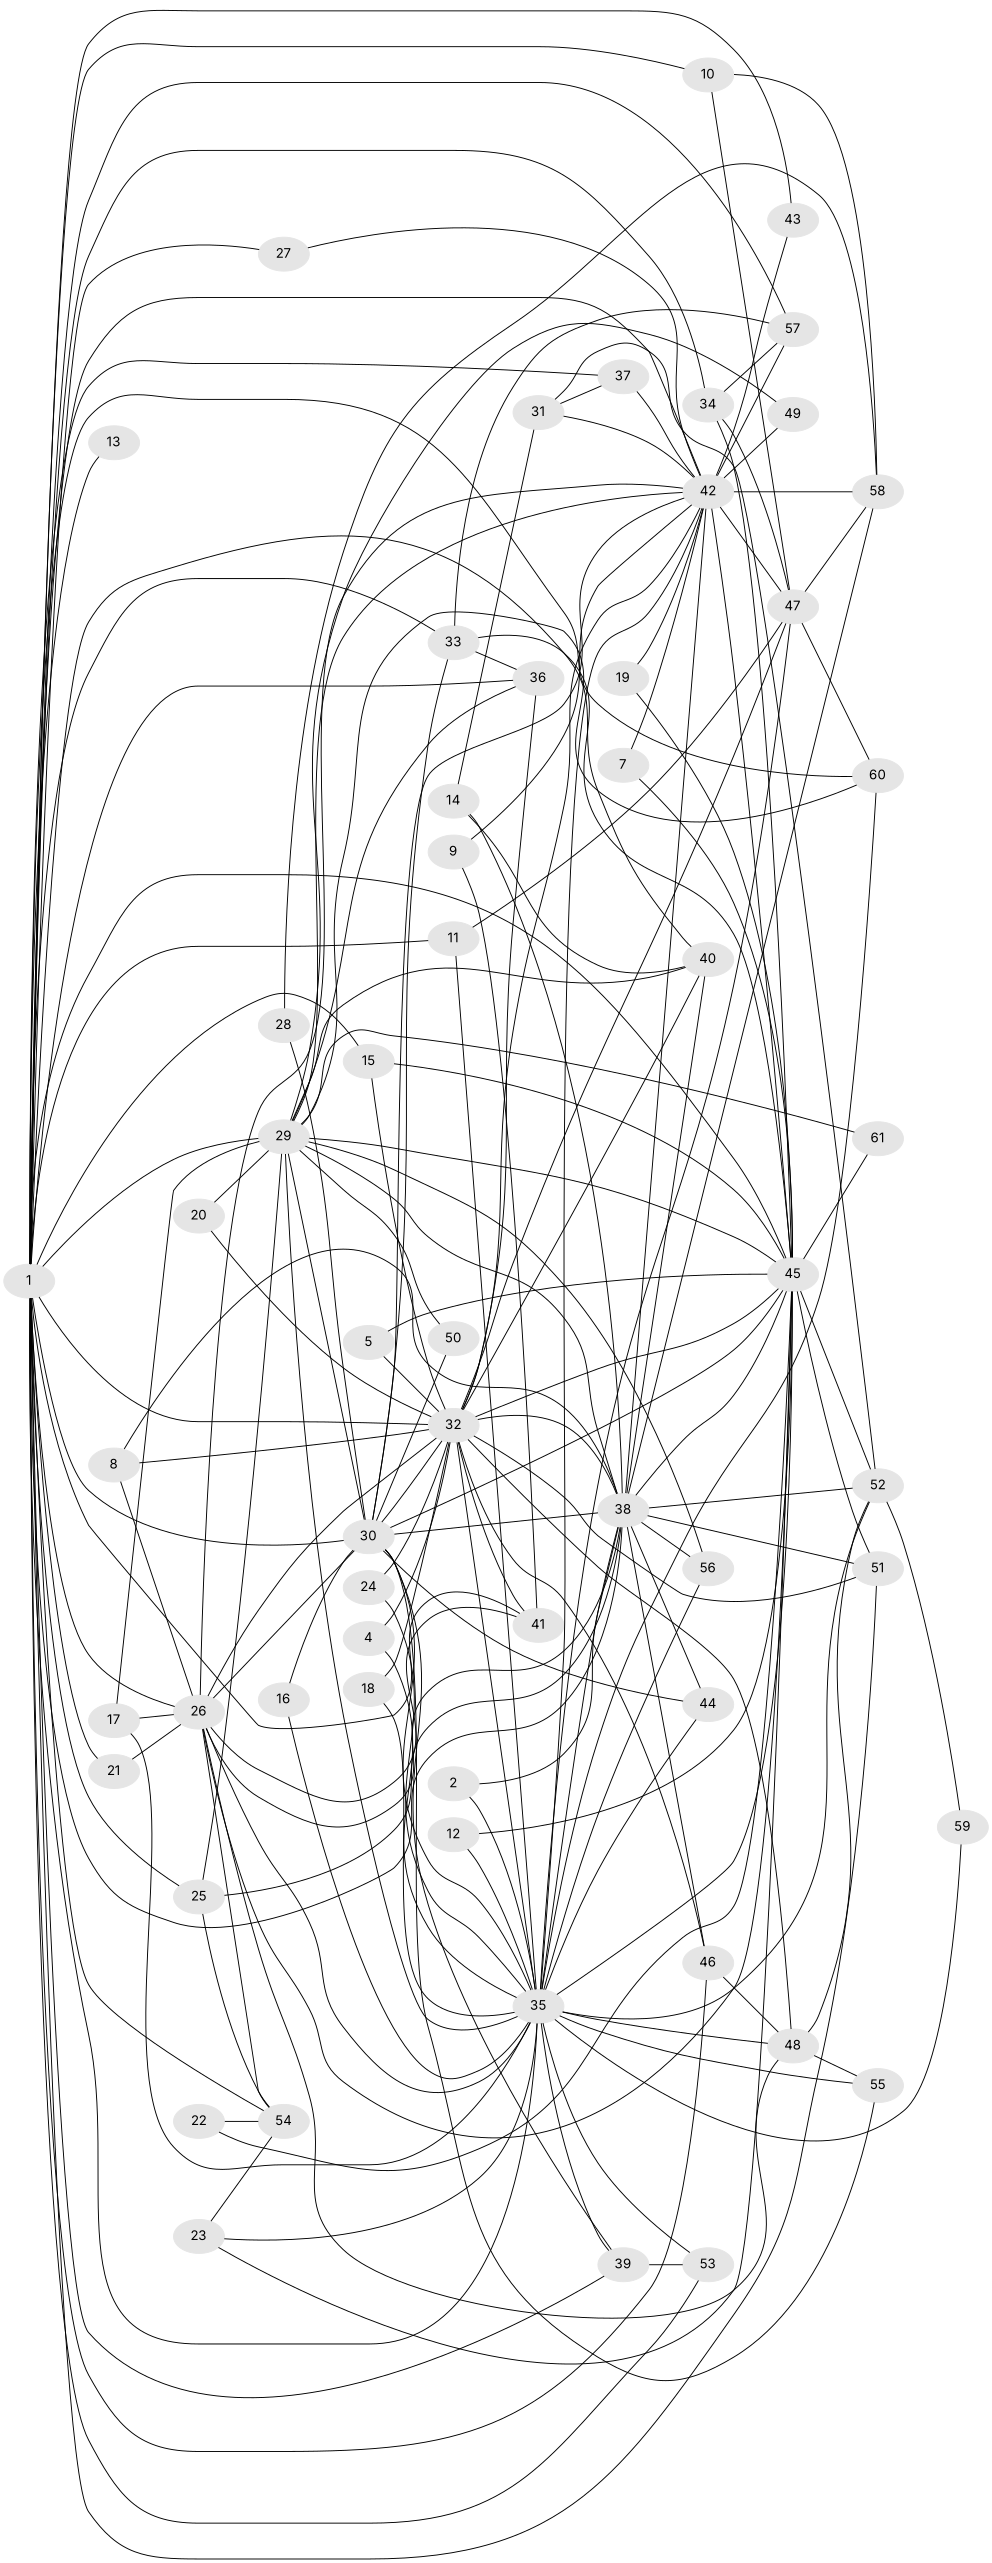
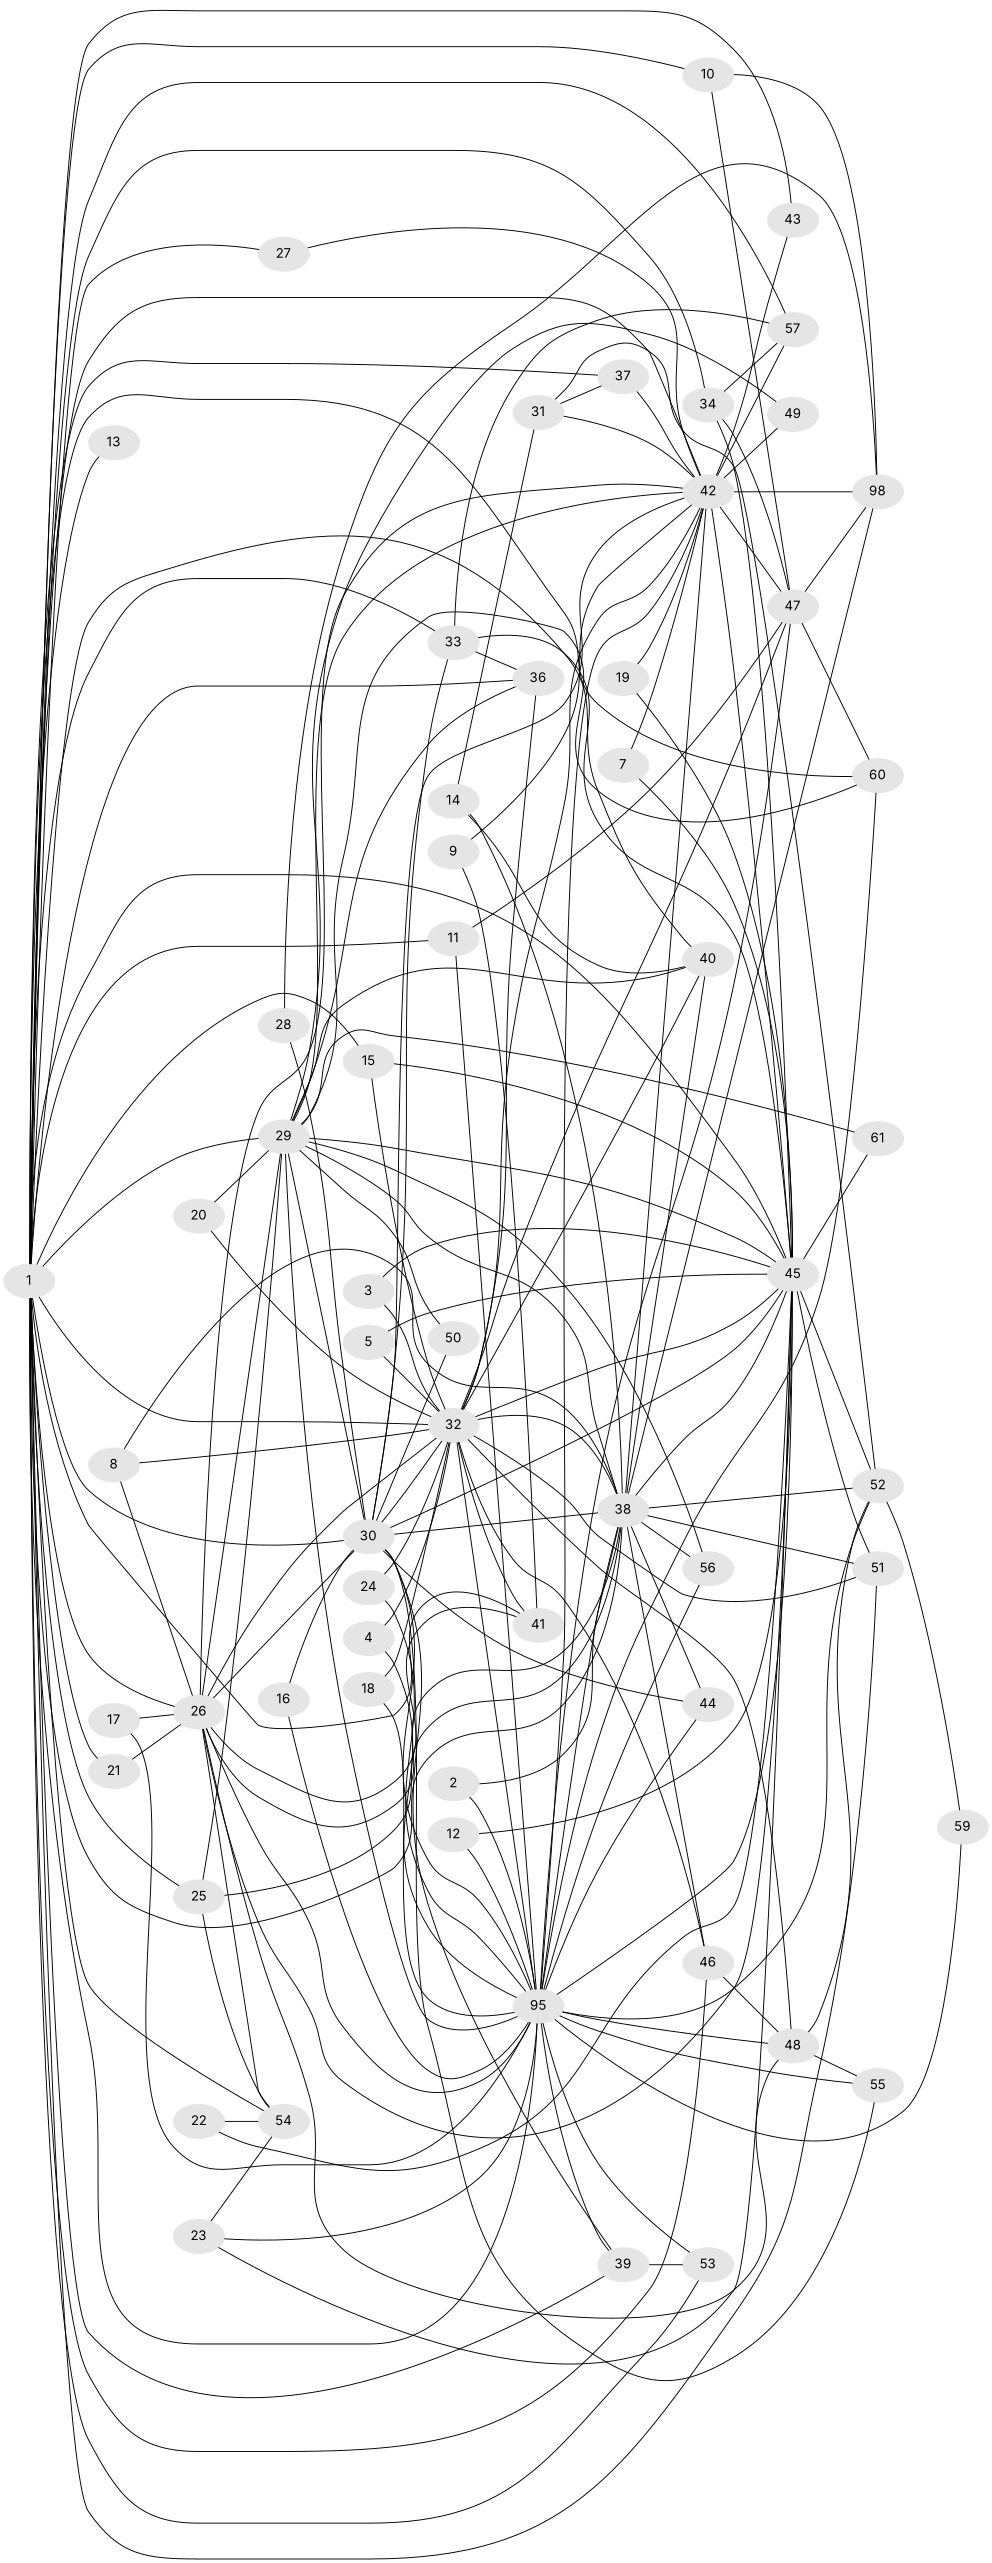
node "58": label "58" -> "98"
node "3": added
edge "29" -- "17": now "29" -- "26"
node "35": label "35" -> "95"
